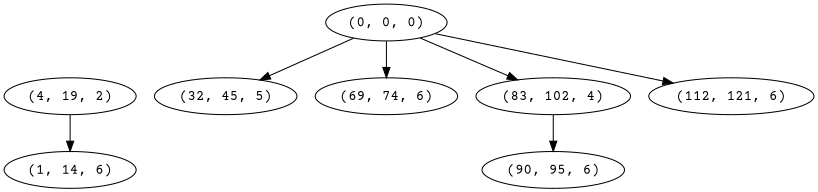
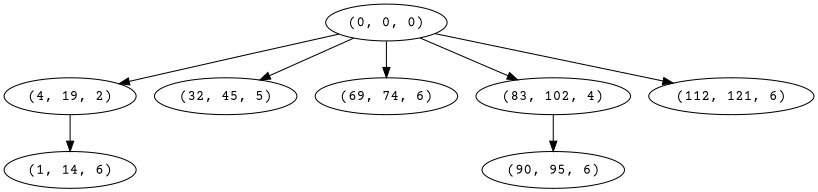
edge "(0, 0, 0)" -> "(4, 19, 2)": added
